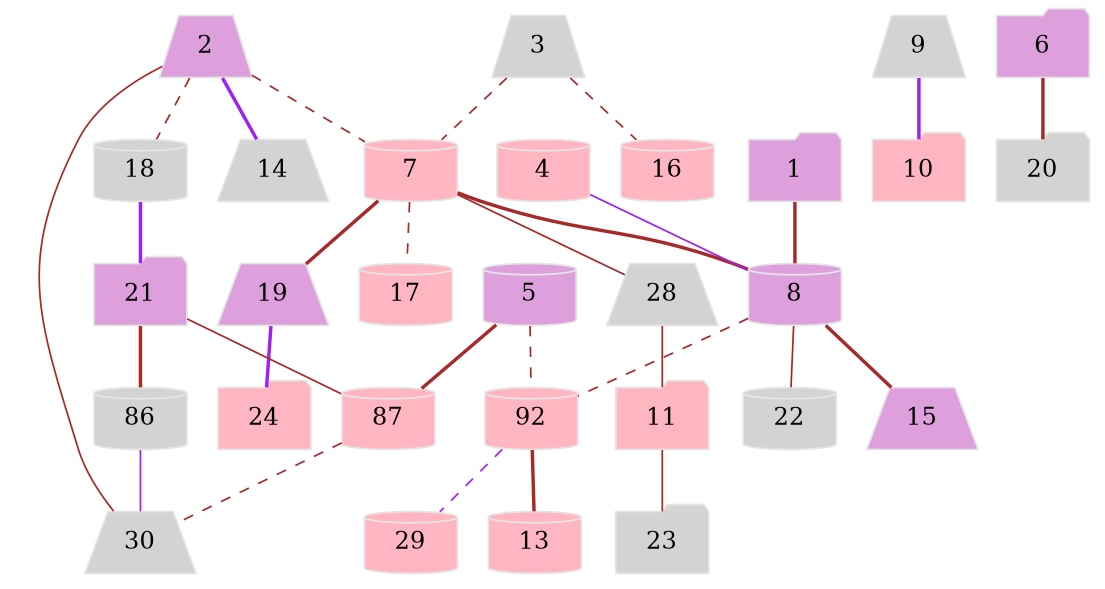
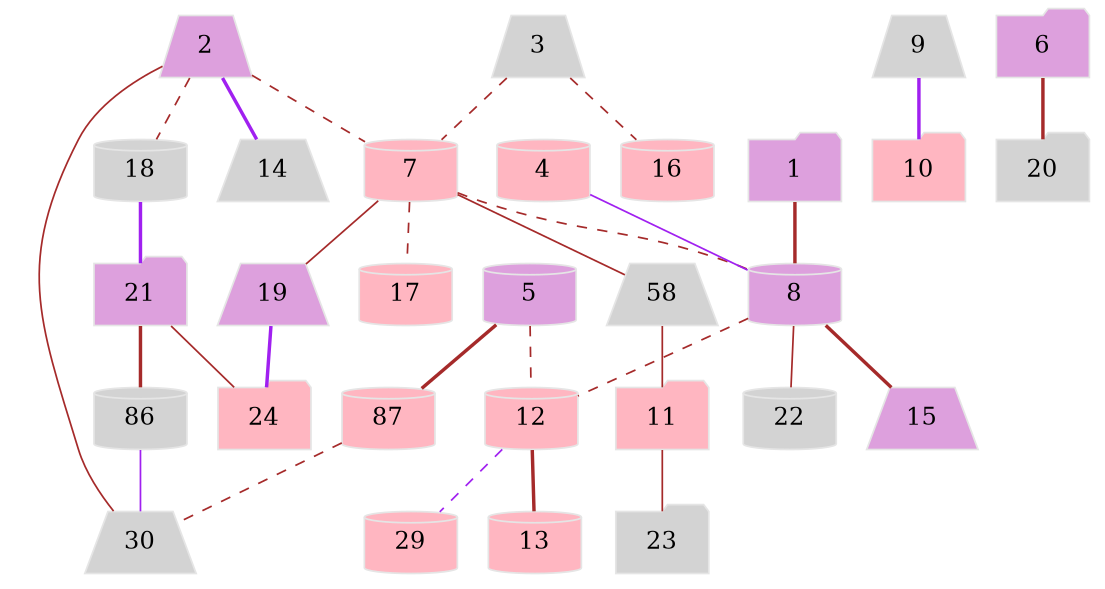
edge "7" -- "8": style bold -> dashed
edge "7" -- "19": style bold -> solid
node "28": label "28" -> "58"
edge "21" -- "87": now "21" -- "24"
node "92": label "92" -> "12"
